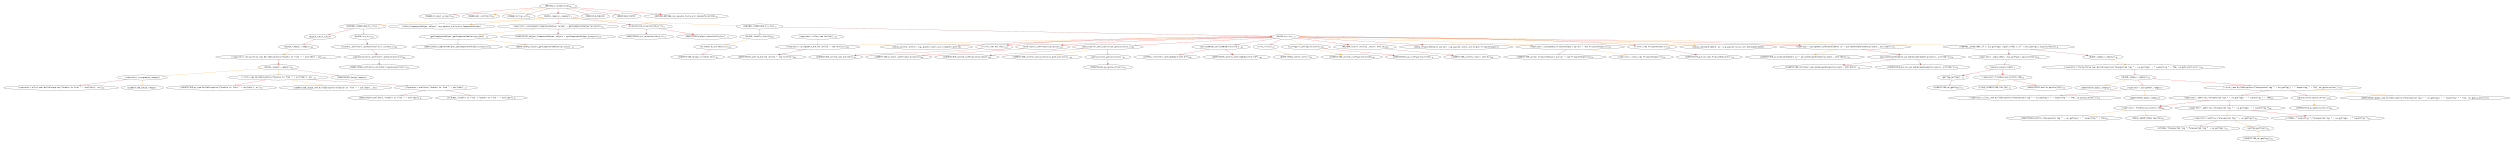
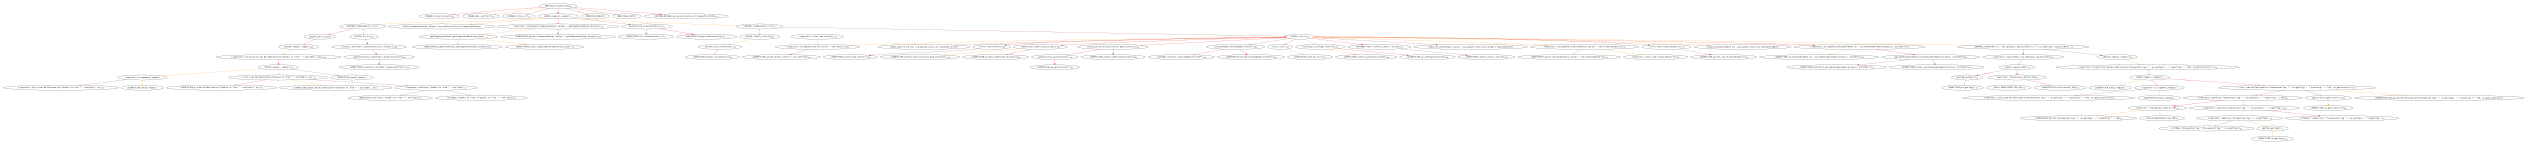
edge "(setLocation,setLocation(ue.getLocation()))" -> "(IDENTIFIER,antlib,setLocation(ue.getLocation()))": now "(setProject,setProject(project))" -> "(IDENTIFIER,antlib,setLocation(ue.getLocation()))"
